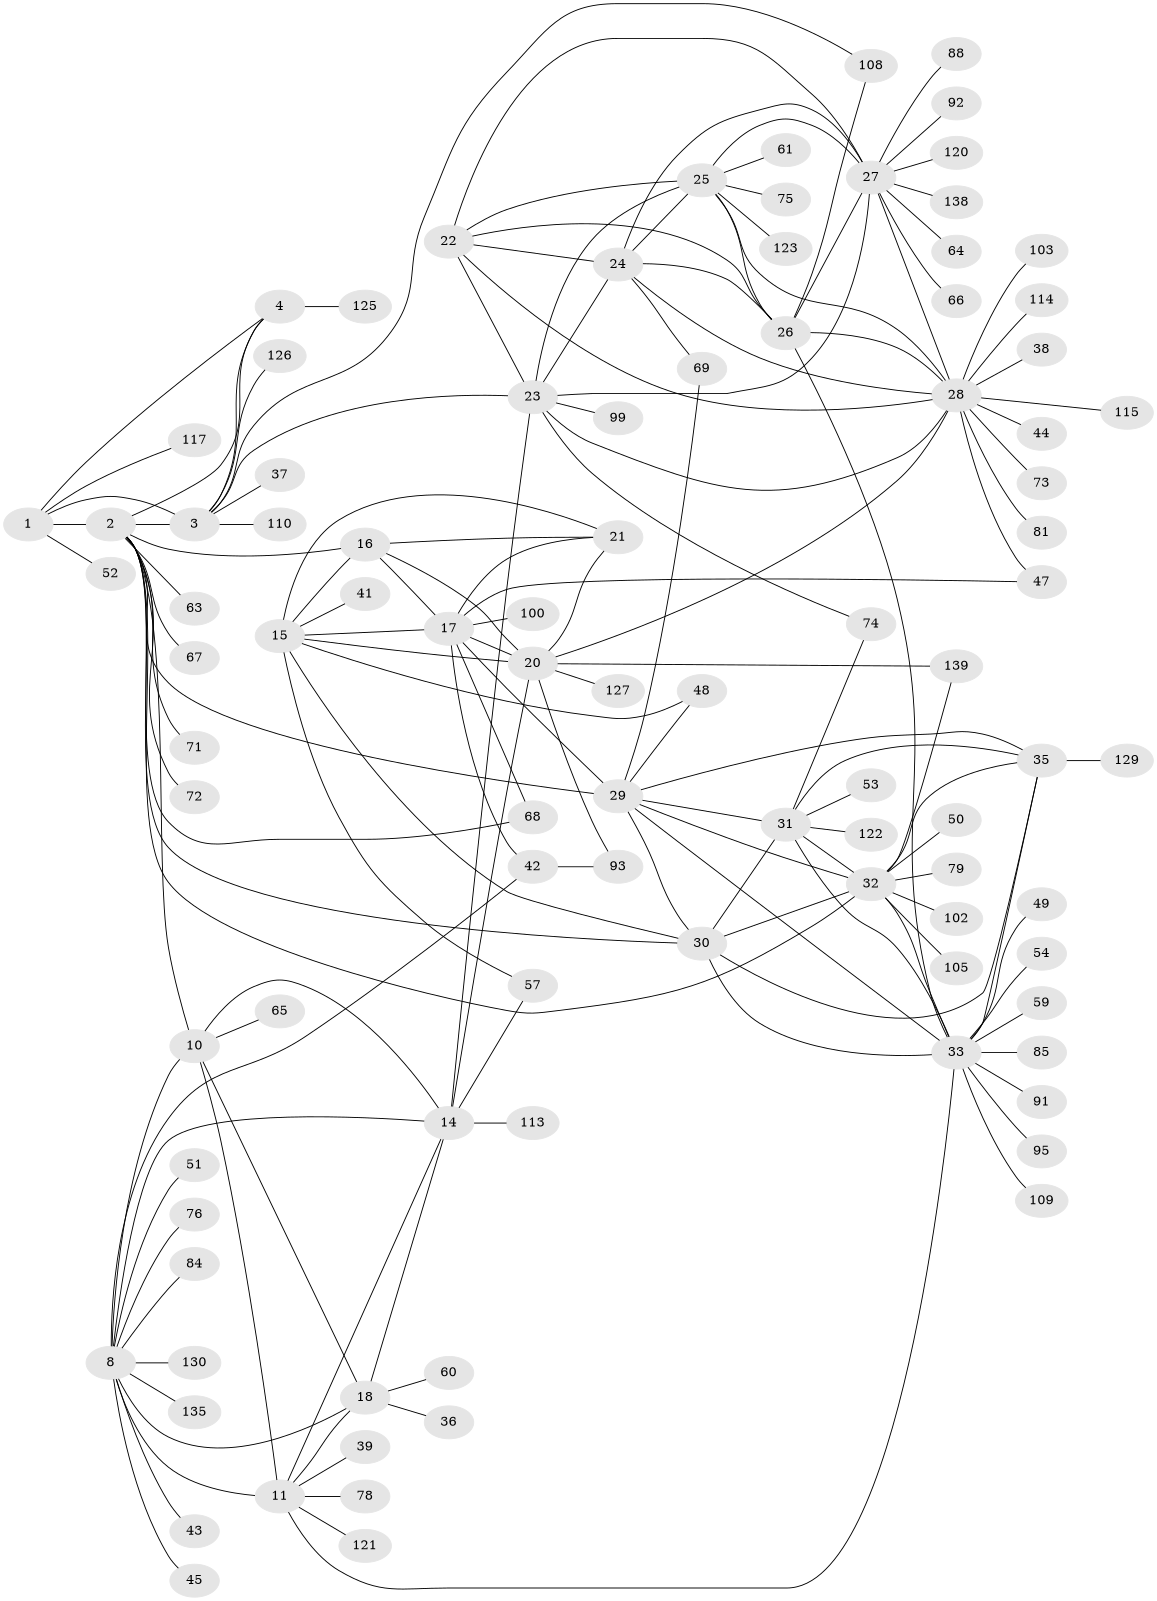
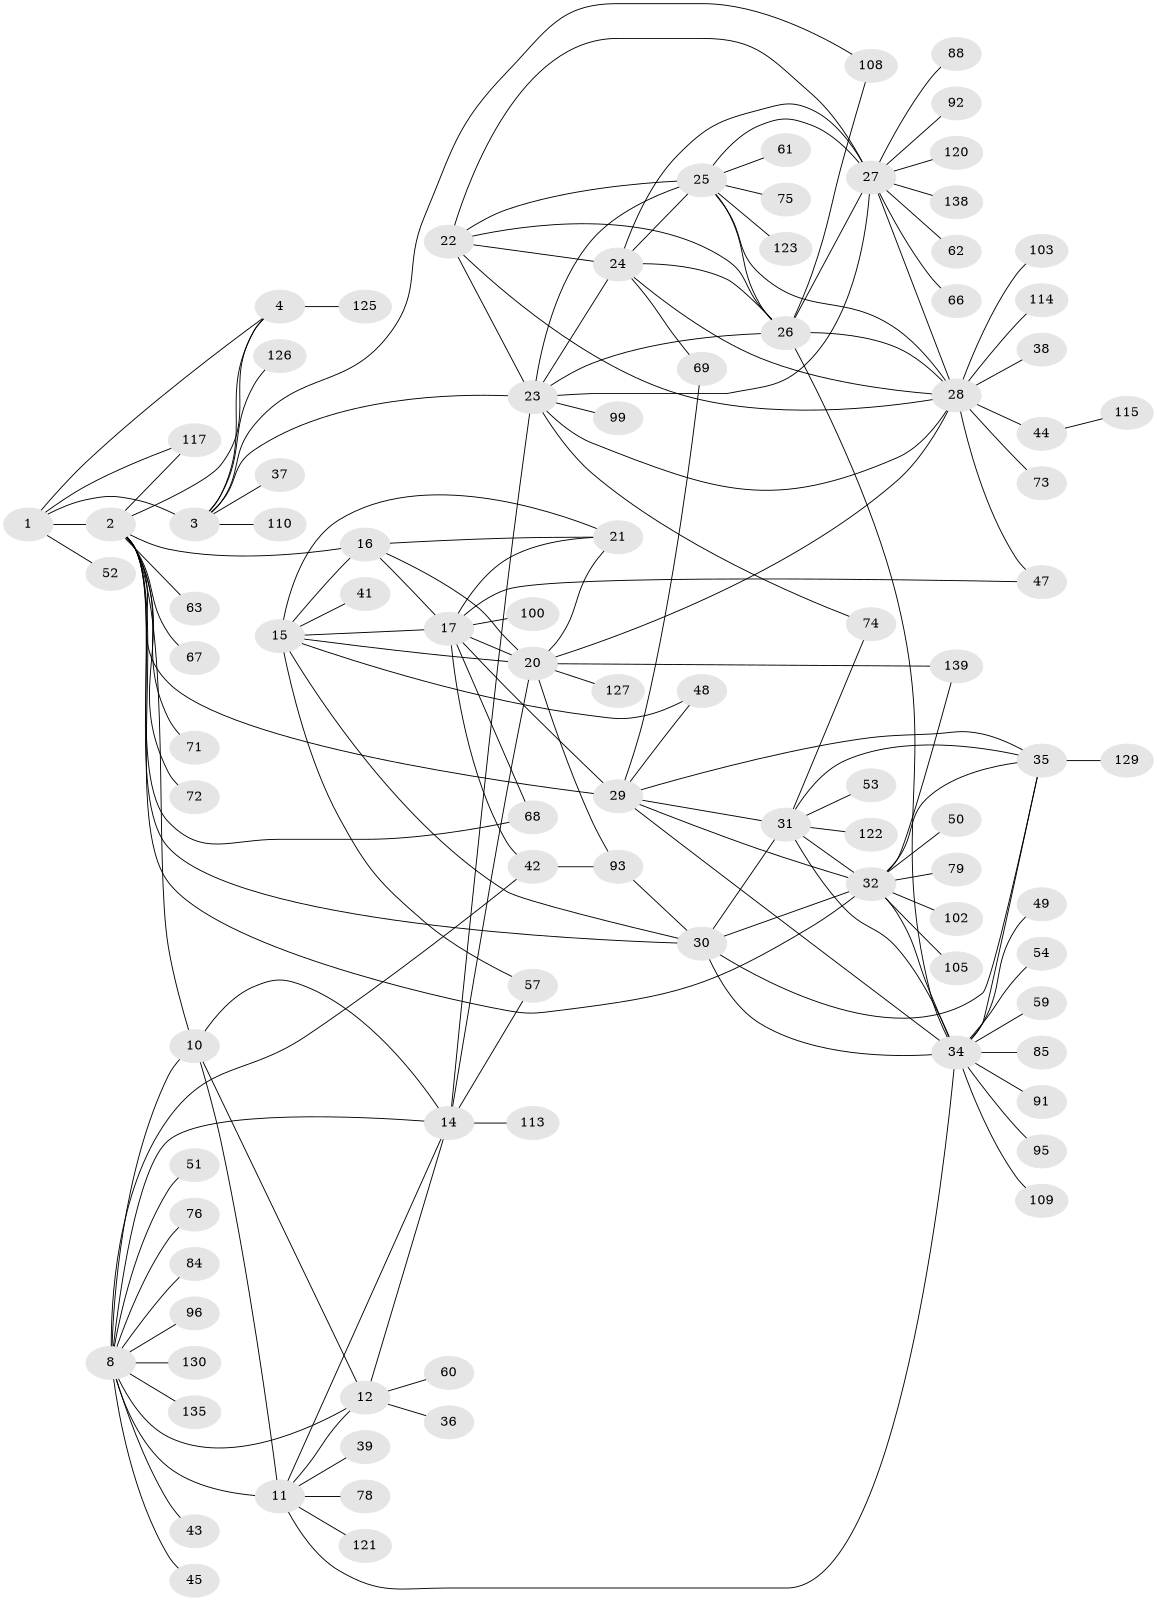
node "64": label "64" -> "62"
edge "26" -- "23": added
edge "28" -- "115": now "44" -- "115"
edge "2" -- "3": now "2" -- "117"
node "81": removed
edge "29" -- "30": now "93" -- "30"
node "65": removed
node "33": label "33" -> "34"
node "96": added
node "18": label "18" -> "12"
